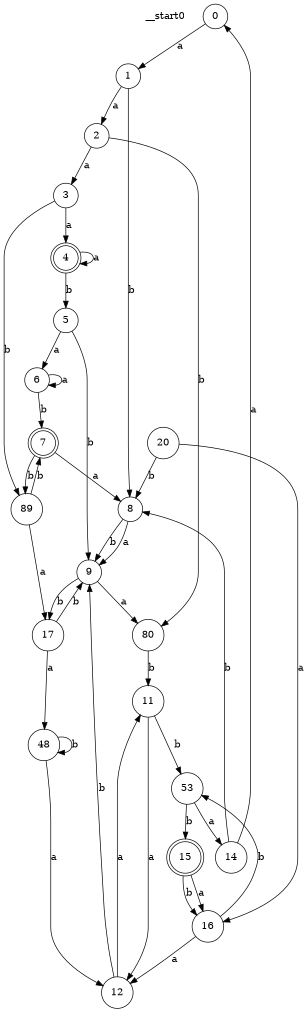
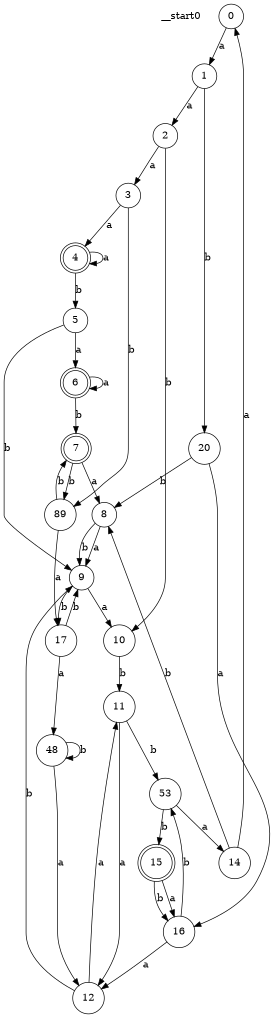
edge "1" -> "8": now "1" -> "20"
node "6": shape circle -> doublecircle
node "80": label "80" -> "10"
